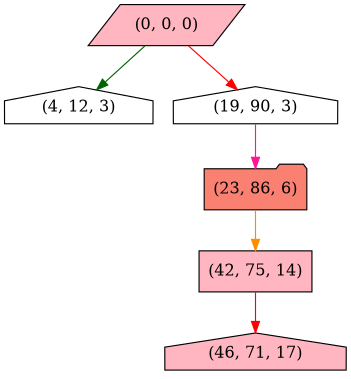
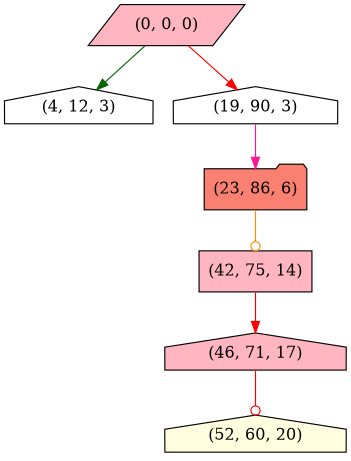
edge "(23, 86, 6)" -> "(42, 75, 14)": arrowhead normal -> odot
node "(52, 60, 20)": added
